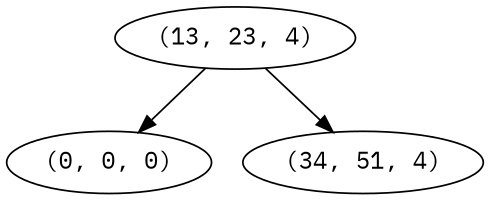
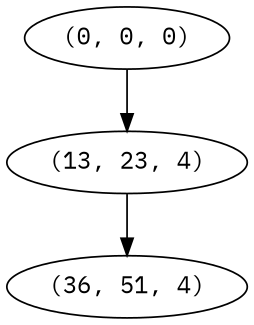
edge "(13, 23, 4)" -> "(0, 0, 0)": reversed
node "(34, 51, 4)": label "(34, 51, 4)" -> "(36, 51, 4)"
